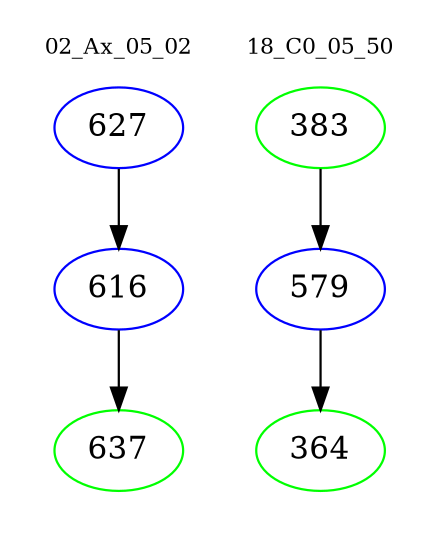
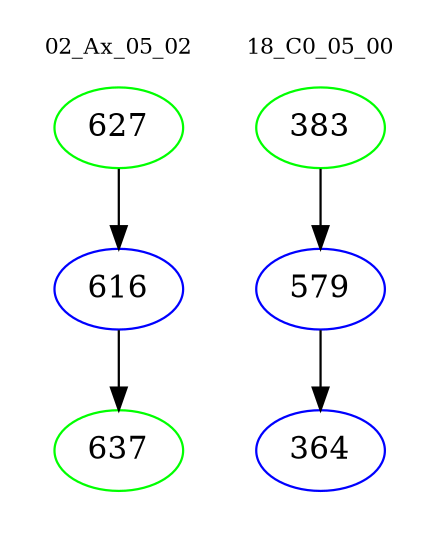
cluster "18_C0_05_50": label "18_C0_05_50" -> "18_C0_05_00"
node "627": color blue -> green
node "364": color green -> blue
